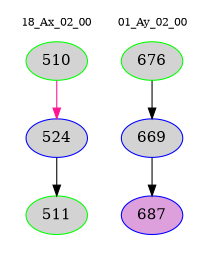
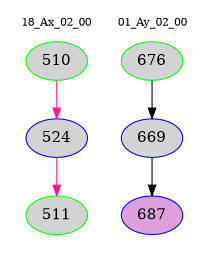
edge "524" -> "511": color black -> deeppink
